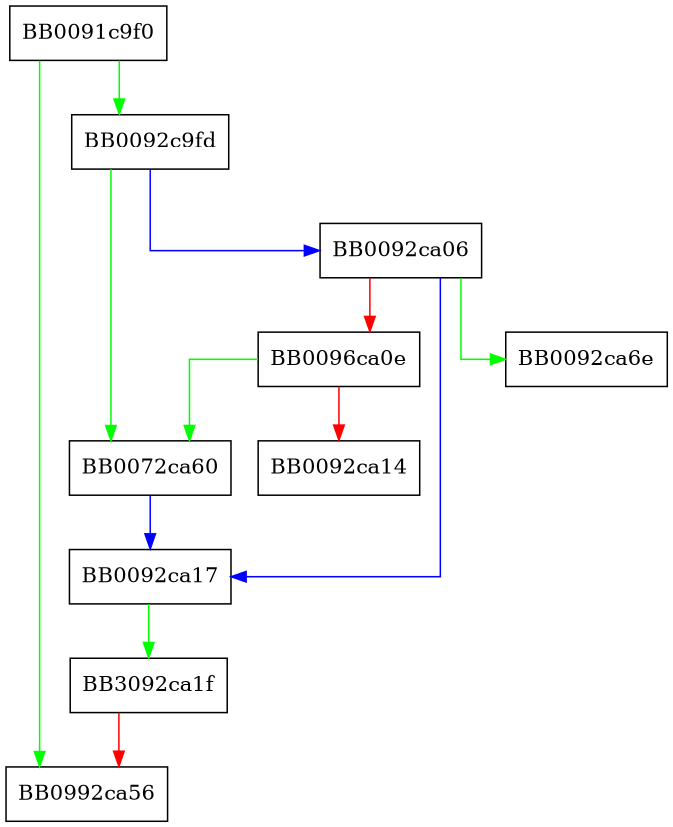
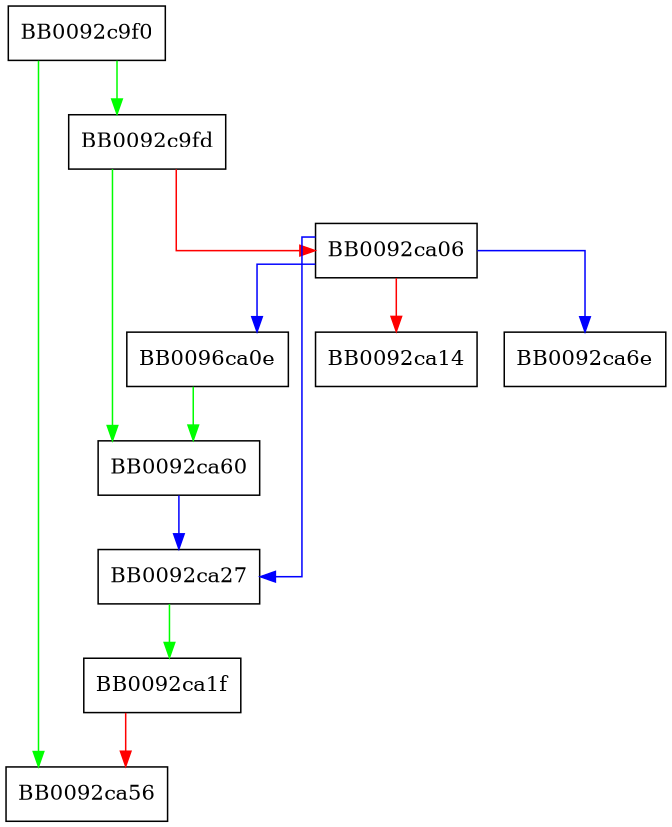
node "BB0091c9f0": label "BB0091c9f0" -> "BB0092c9f0"
edge "BB0092c9fd" -> "BB0092ca06": color blue -> red
edge "BB0092ca06" -> "BB0096ca0e": color red -> blue
edge "BB0092ca06" -> "BB0092ca6e": color green -> blue
edge "BB0096ca0e" -> "BB0092ca14": now "BB0092ca06" -> "BB0092ca14"
node "BB0072ca60": label "BB0072ca60" -> "BB0092ca60"
node "BB0092ca17": label "BB0092ca17" -> "BB0092ca27"
node "BB3092ca1f": label "BB3092ca1f" -> "BB0092ca1f"
node "BB0992ca56": label "BB0992ca56" -> "BB0092ca56"
